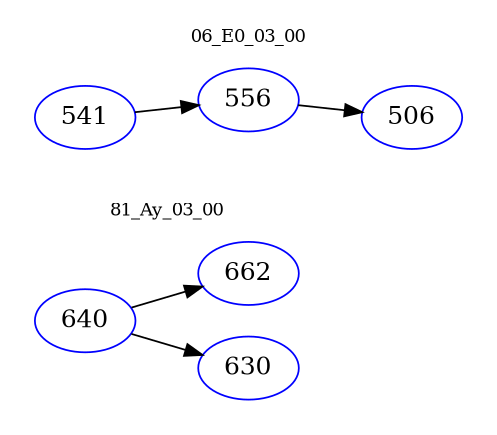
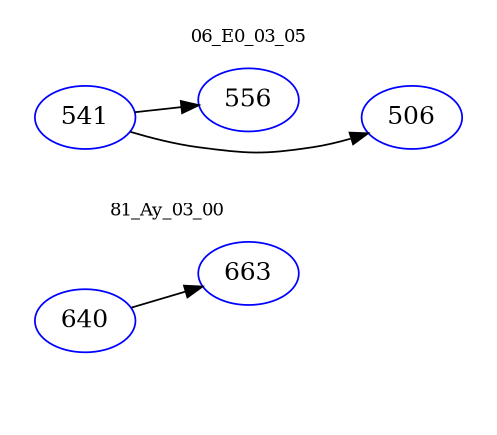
cluster "06_E0_03_00": label "06_E0_03_00" -> "06_E0_03_05"
edge "556" -> "506": now "541" -> "506"
node "662": label "662" -> "663"
node "630": removed
